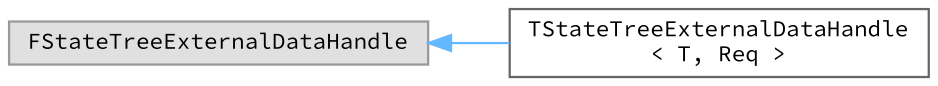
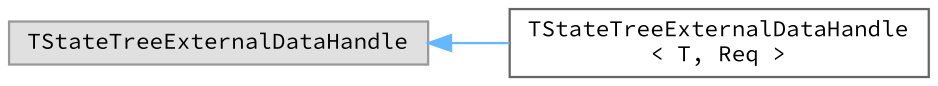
node "FStateTreeExternalDataHandle": label "FStateTreeExternalDataHandle" -> "TStateTreeExternalDataHandle"
